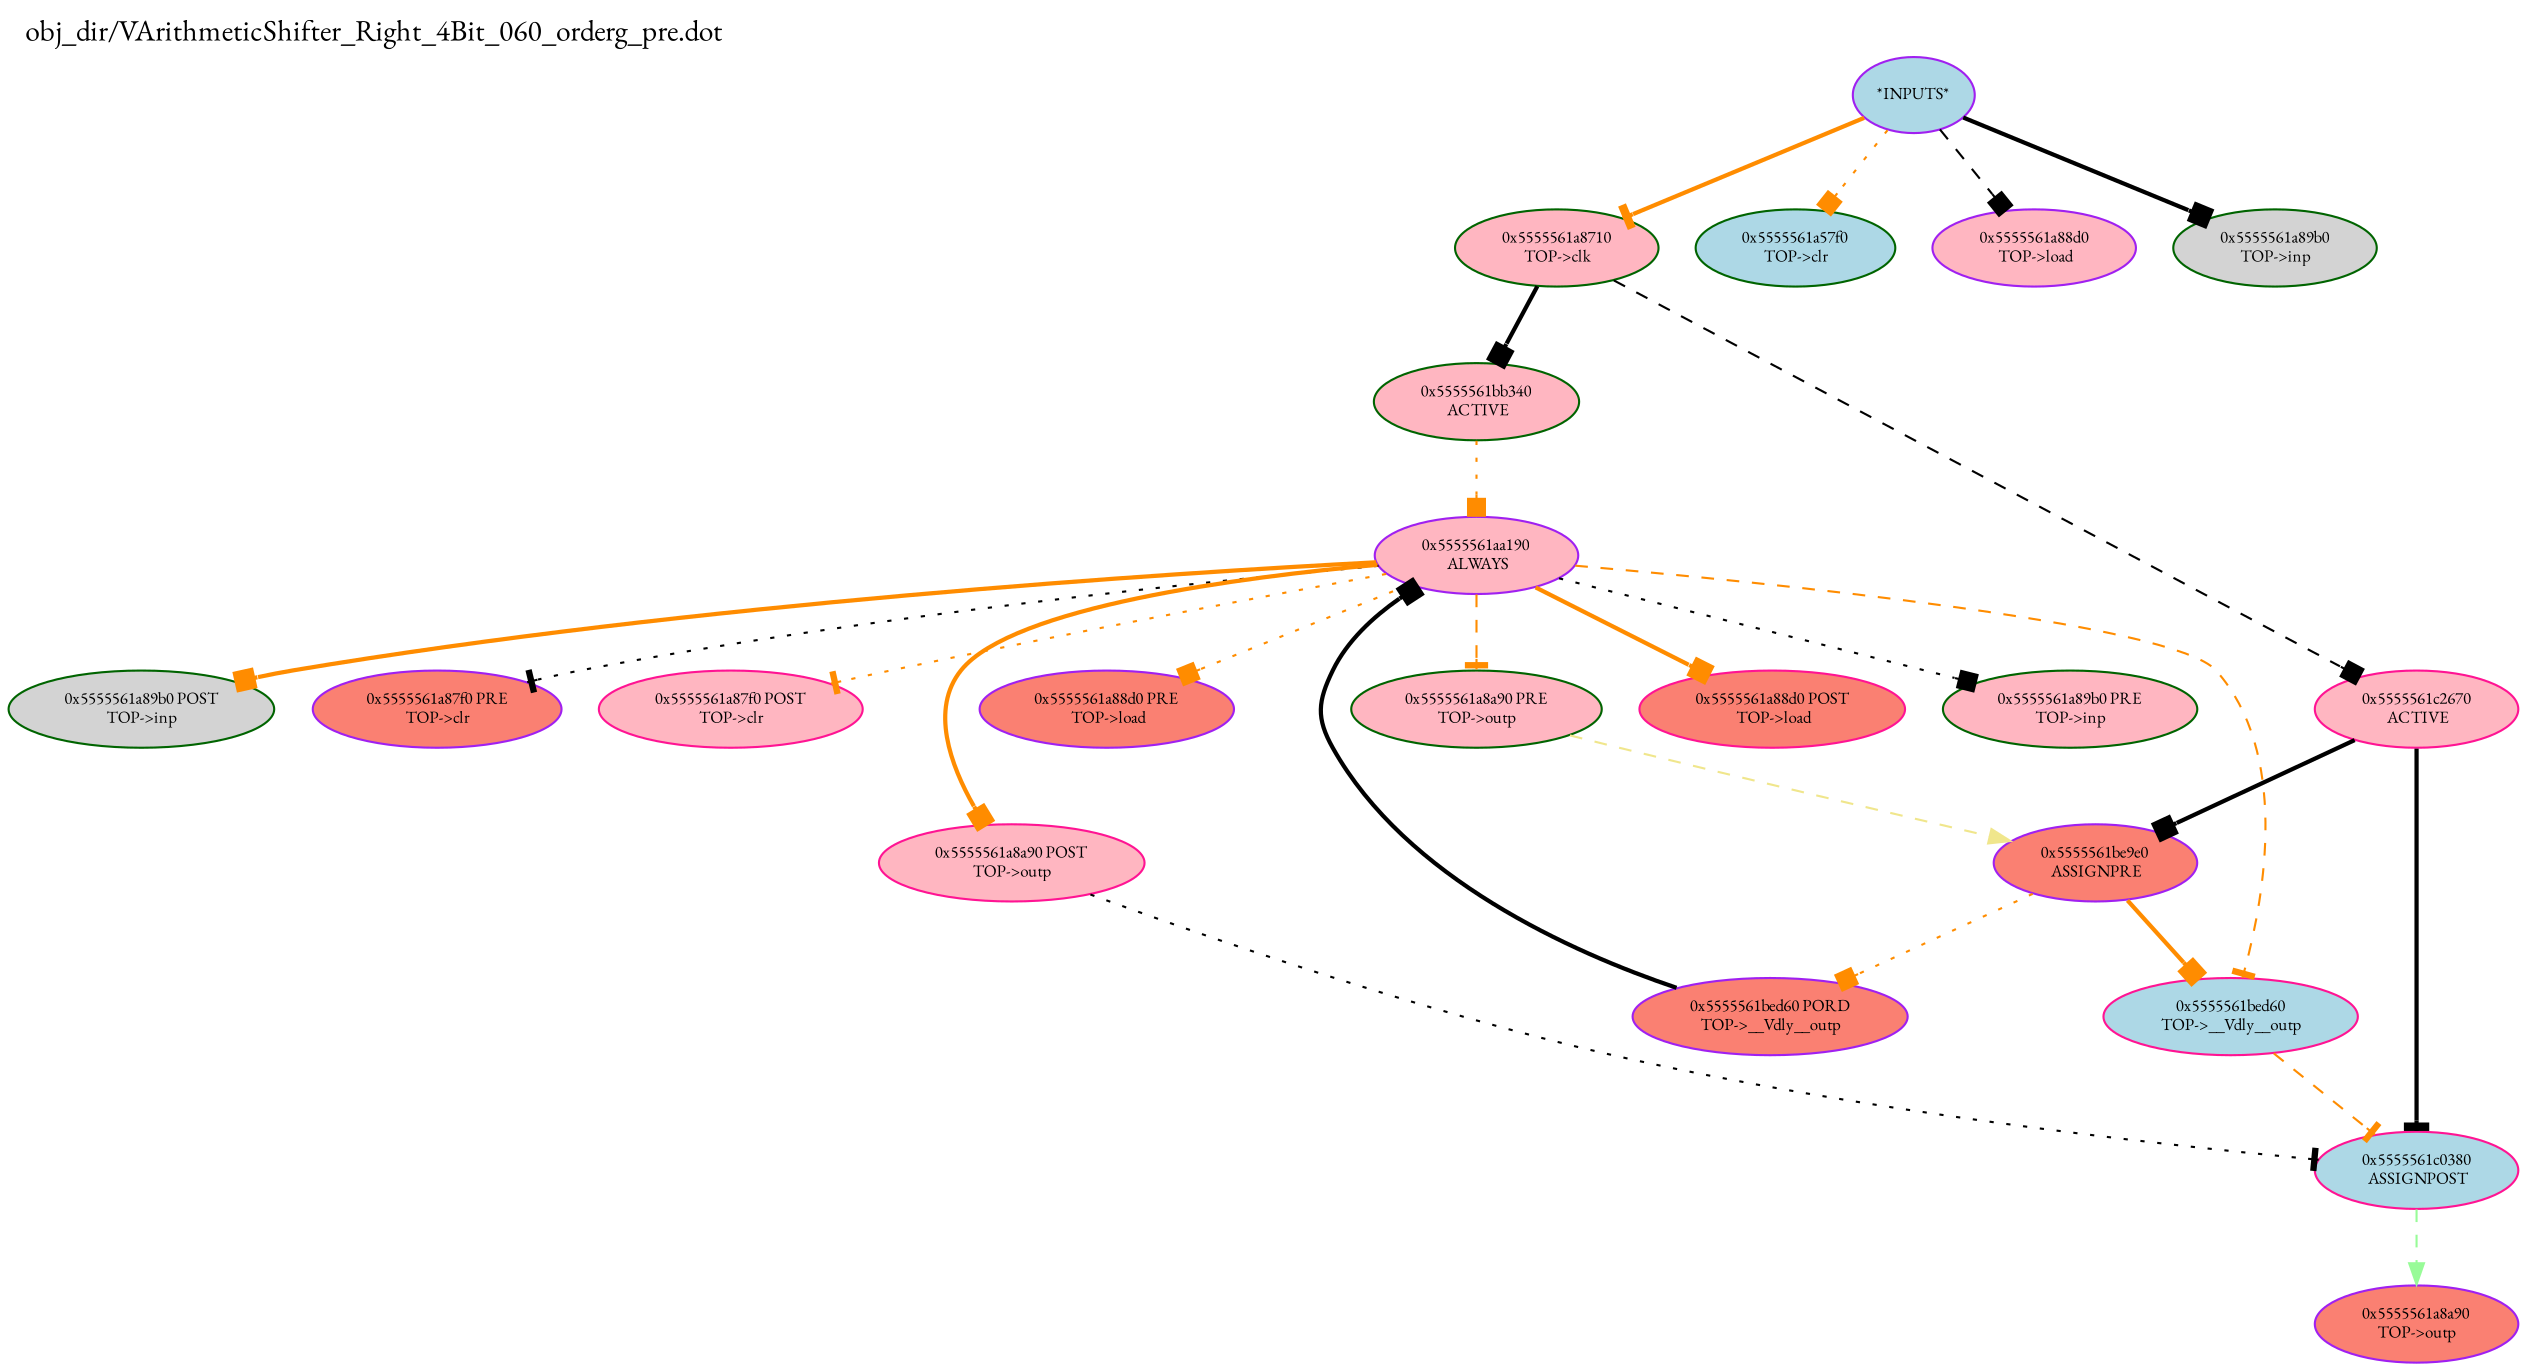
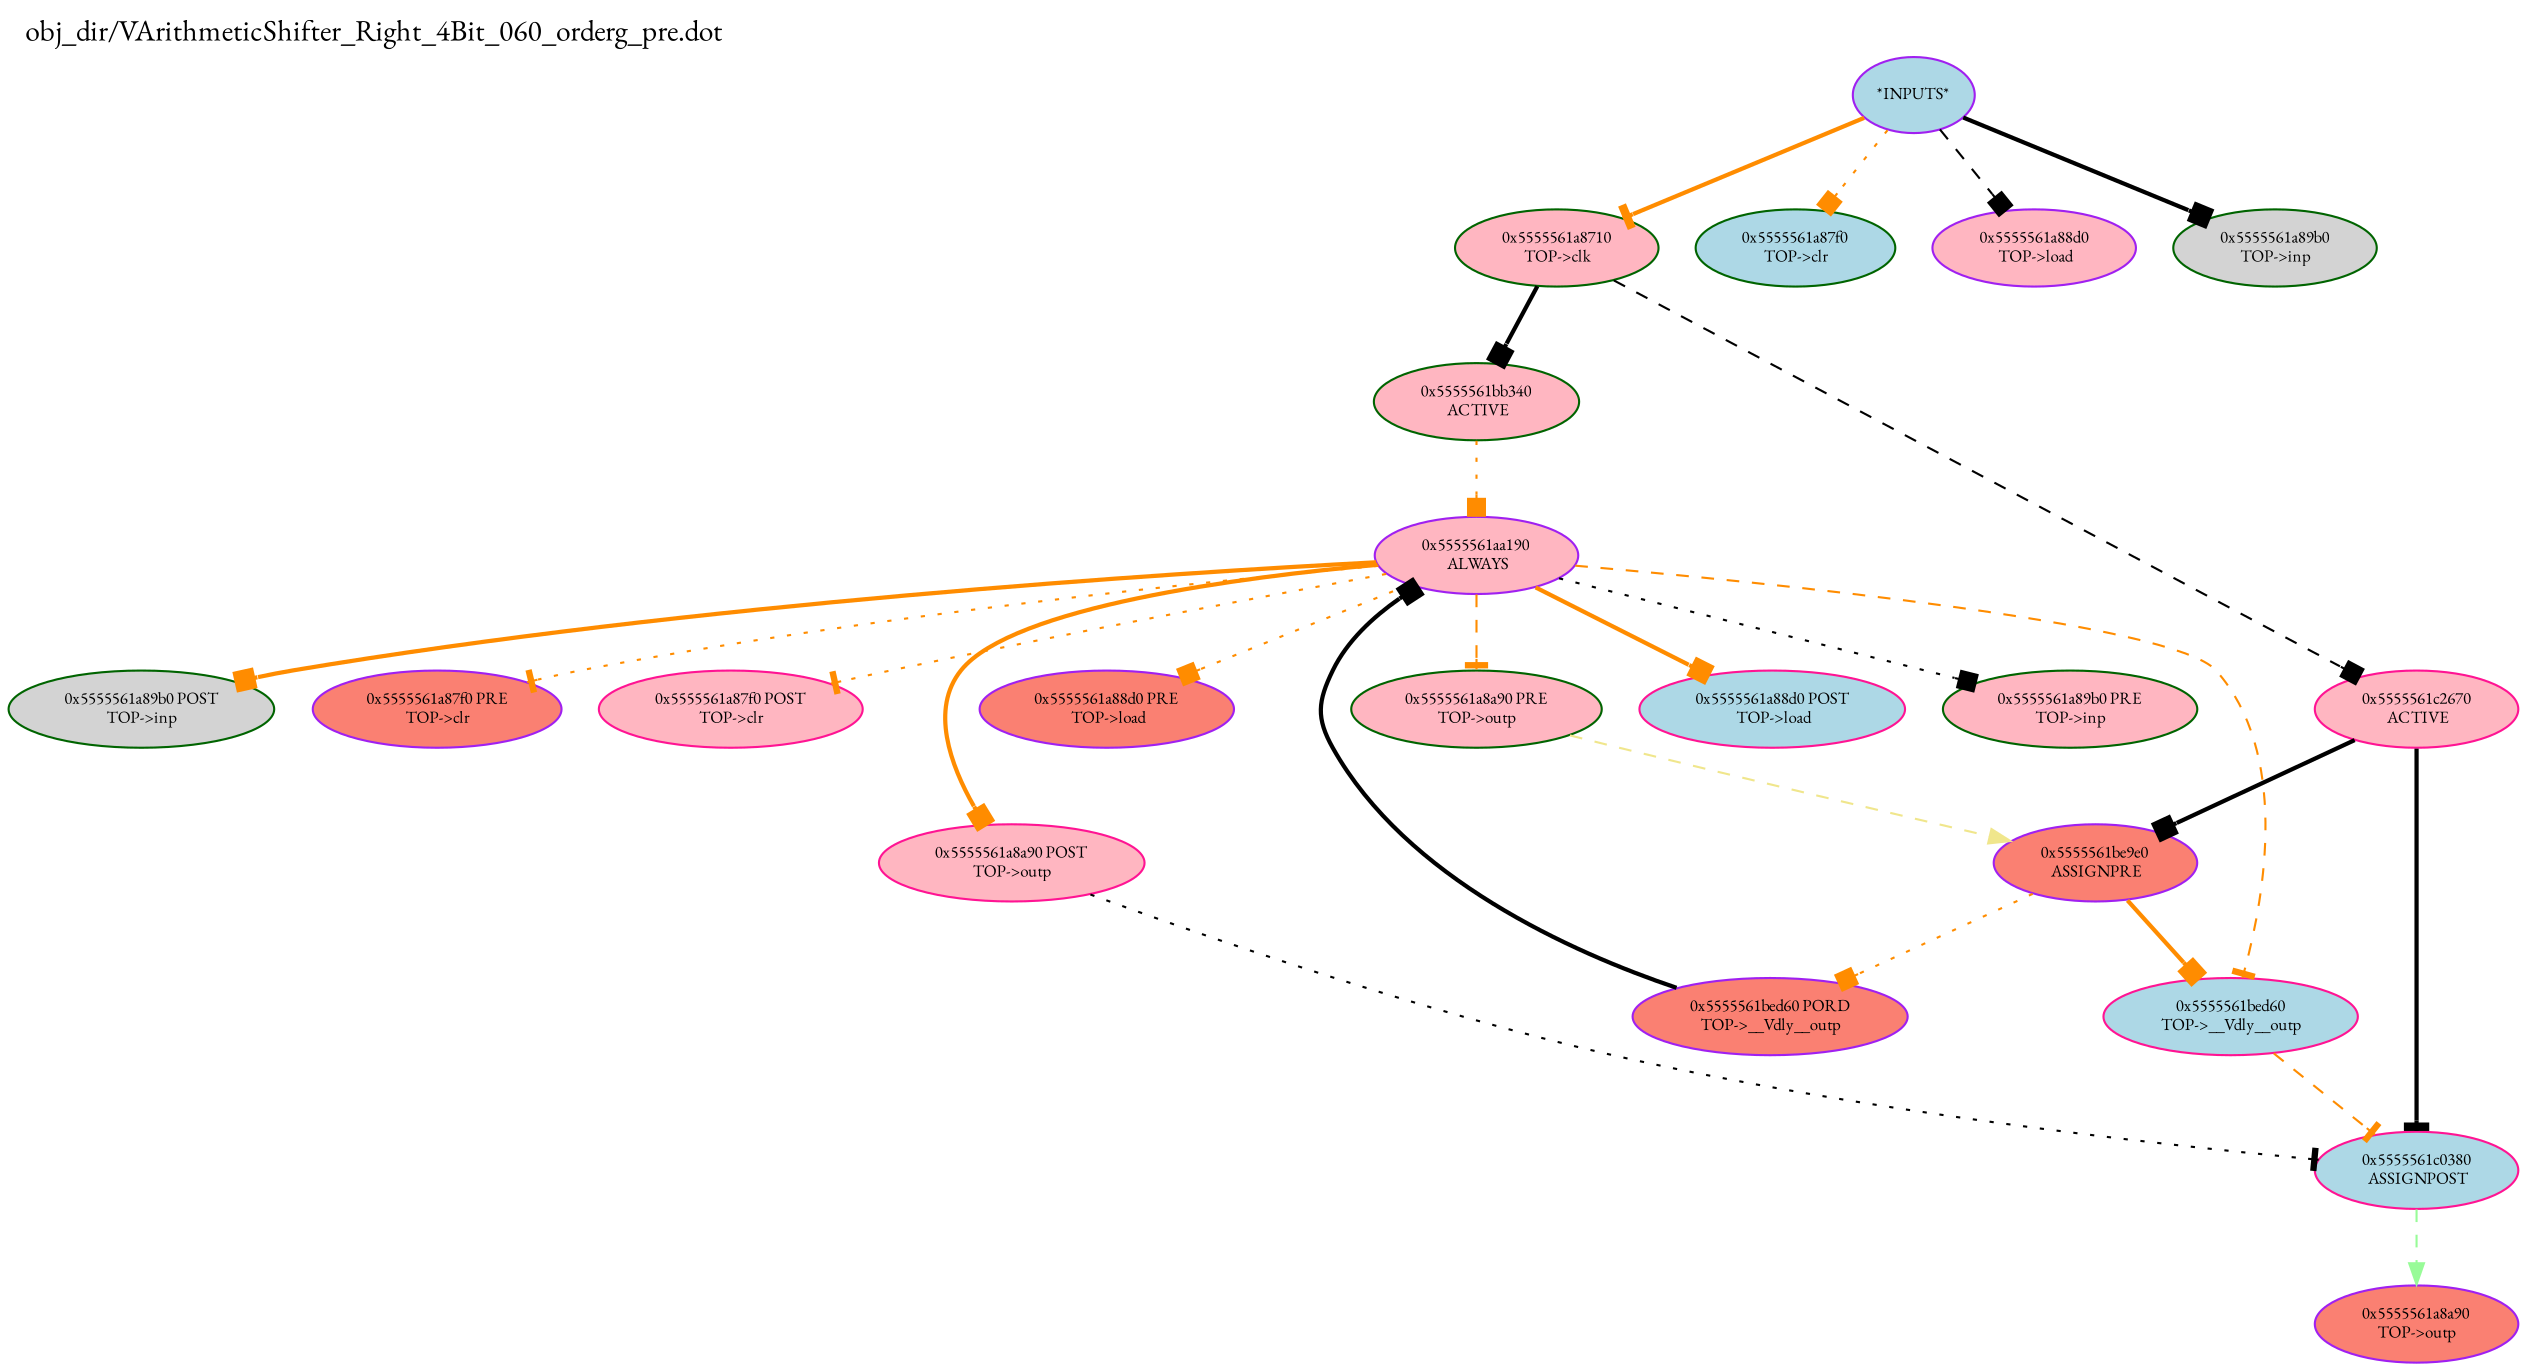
node "0x5555561a57f0 TOP->clr": label "0x5555561a57f0 TOP->clr" -> "0x5555561a87f0 TOP->clr"
edge "0x5555561aa190 ALWAYS" -> "0x5555561a87f0 PRE TOP->clr": color black -> darkorange
node "0x5555561a88d0 POST TOP->load": fillcolor salmon -> lightblue
